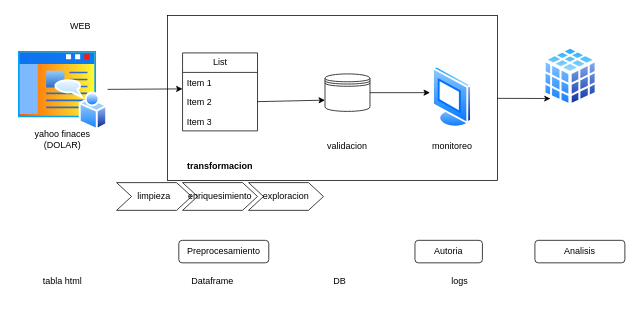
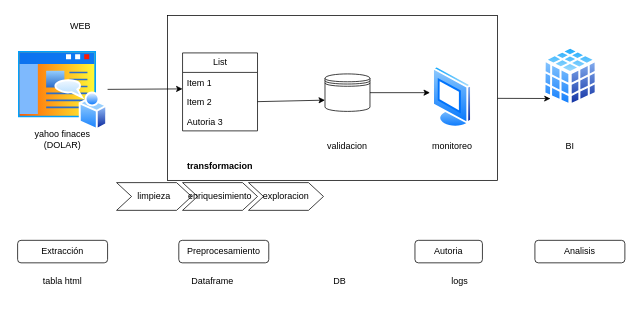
node "Item 3": label "Item 3" -> "Autoria 3"
node "BI": added
node "Extracción": added
